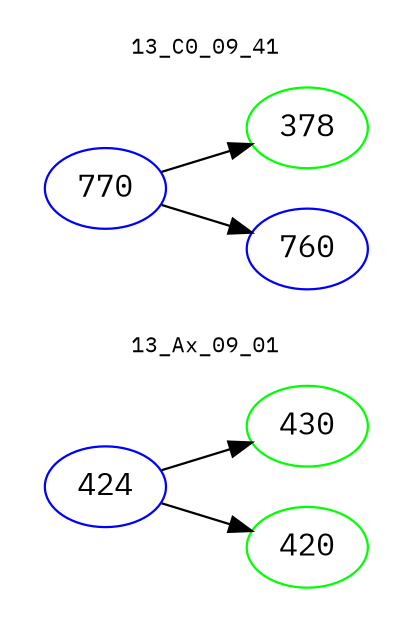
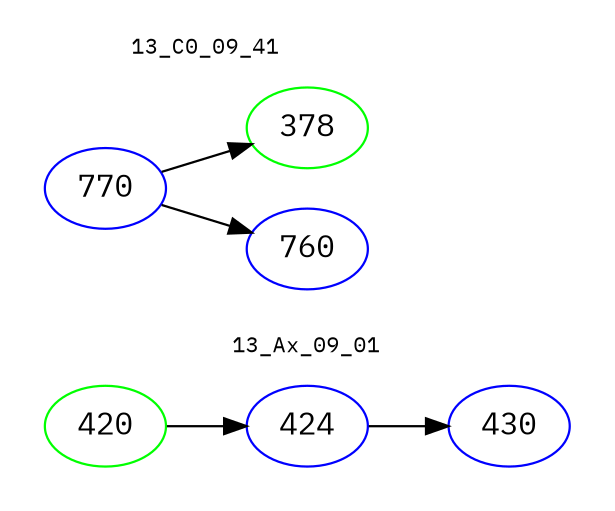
node "430": color green -> blue
edge "424" -> "420": reversed
